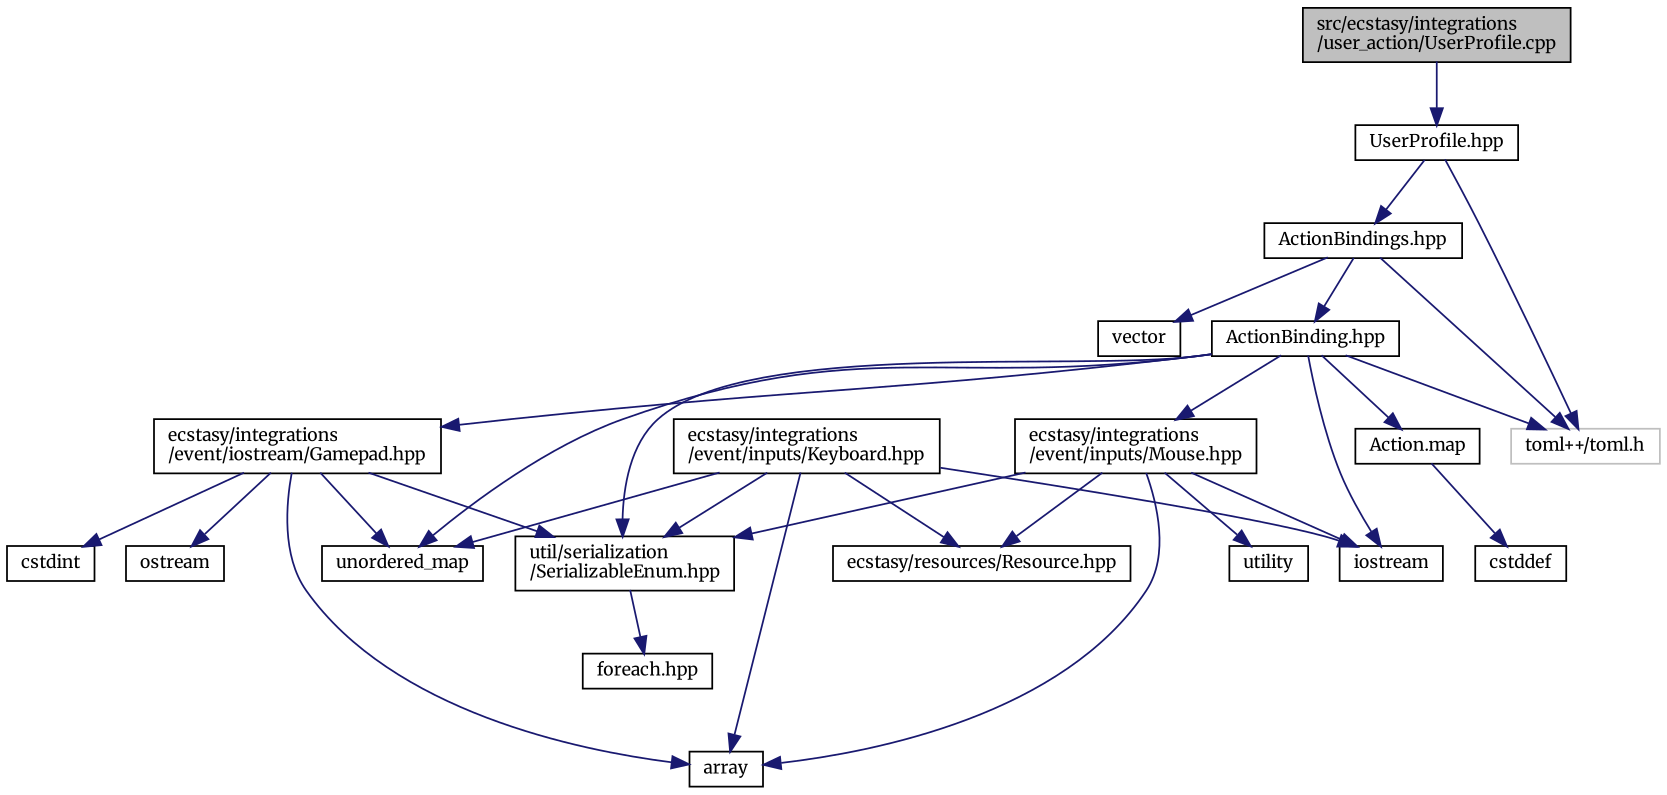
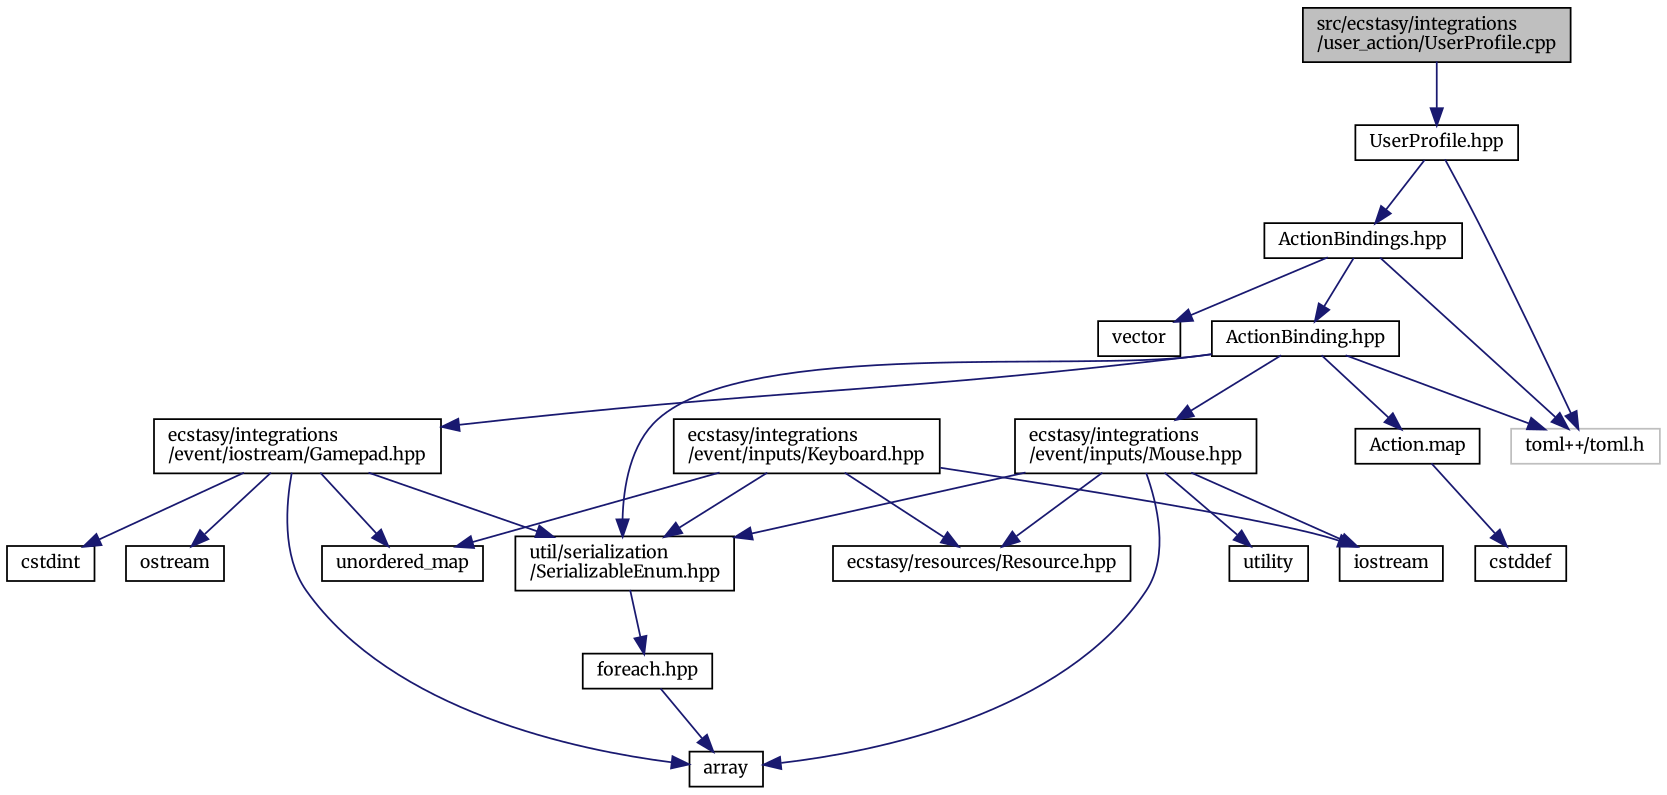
edge "ActionBinding.hpp" -> "unordered_map": removed
edge "ActionBinding.hpp" -> "iostream": removed
edge "ecstasy/integrations /event/inputs/Keyboard.hpp" -> "array": now "foreach.hpp" -> "array"
